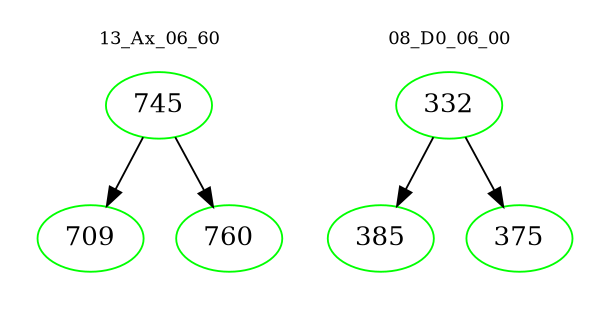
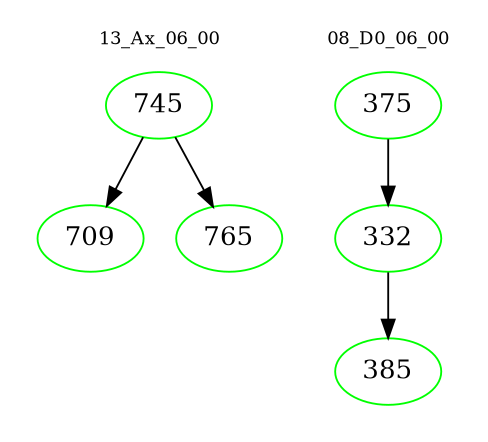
cluster "13_Ax_06_60": label "13_Ax_06_60" -> "13_Ax_06_00"
edge "332" -> "375": reversed
node "760": label "760" -> "765"
